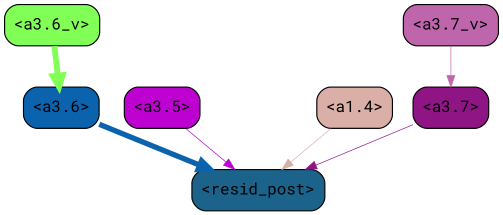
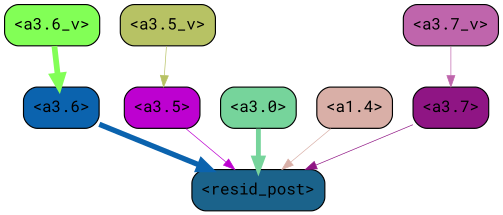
node "<a3.5_v>": added
node "<a3.0>": added
